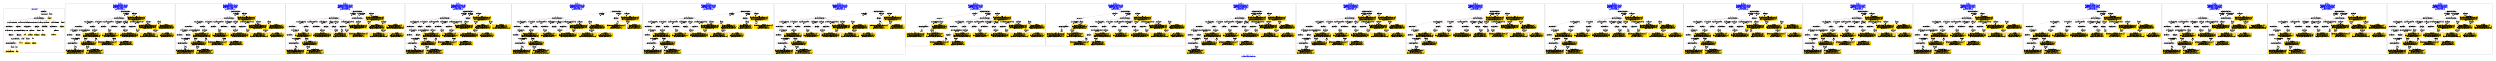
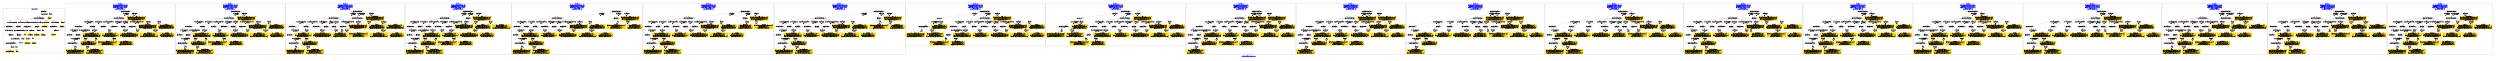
node "artist_uri": fillcolor gold -> lightgray
